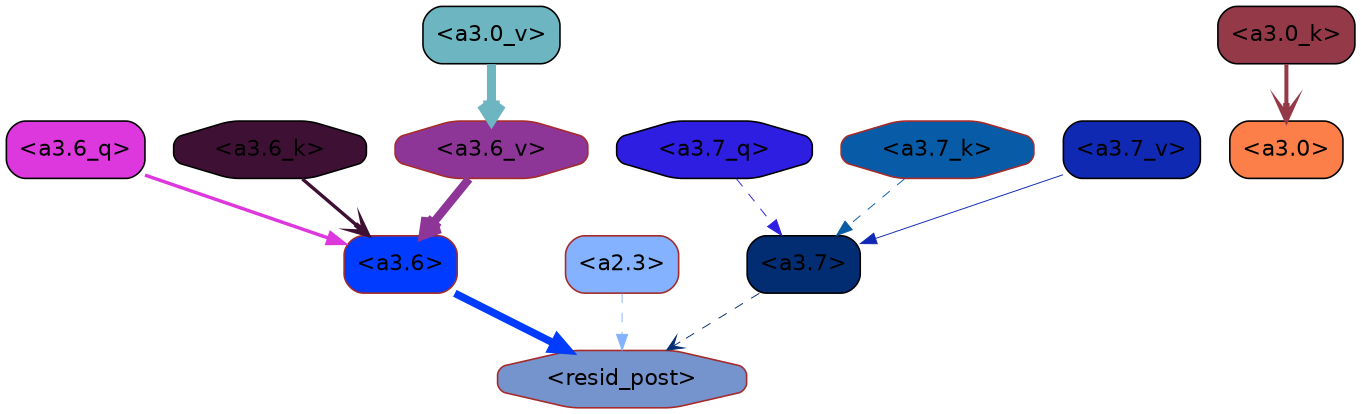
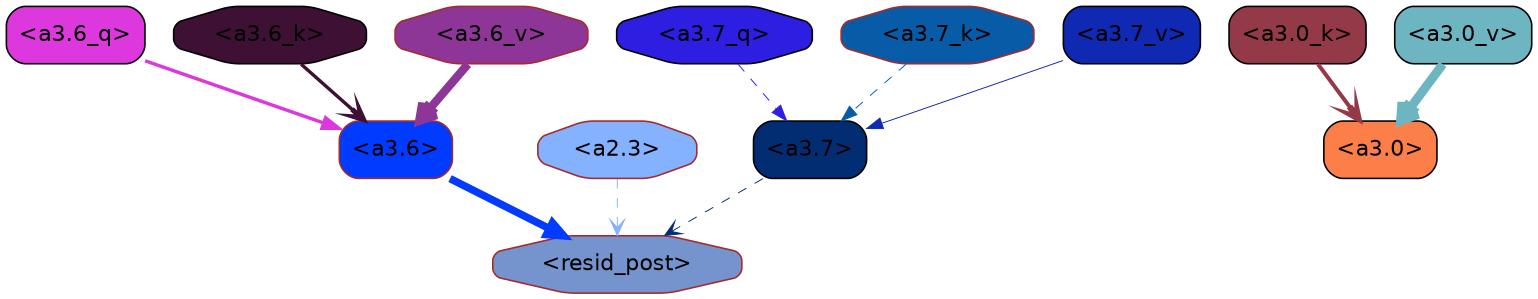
edge "<a3.0_v>" -> "<a3.6_v>": now "<a3.0_v>" -> "<a3.0>"
node "<a2.3>": shape box -> octagon
edge "<a2.3>" -> "<resid_post>": arrowhead normal -> vee
